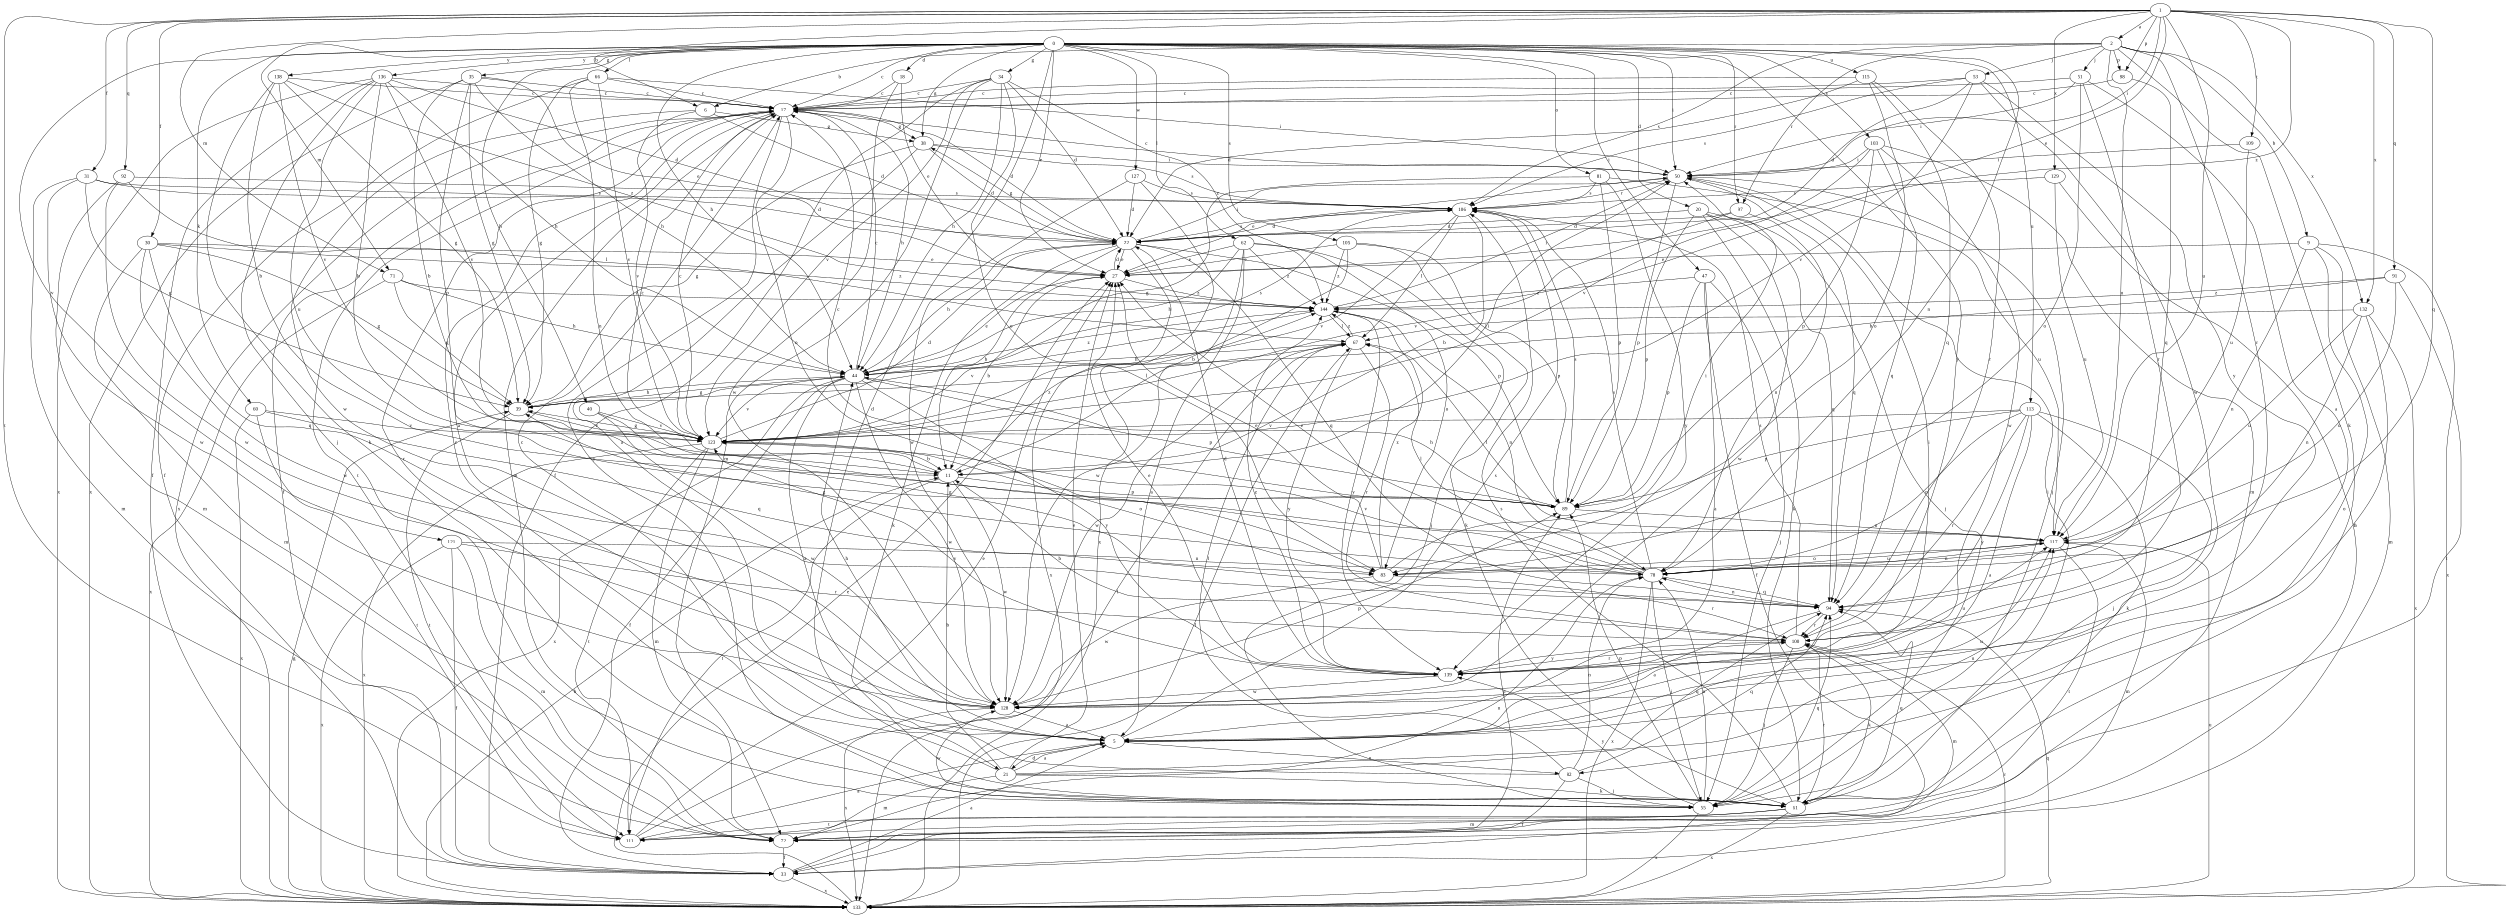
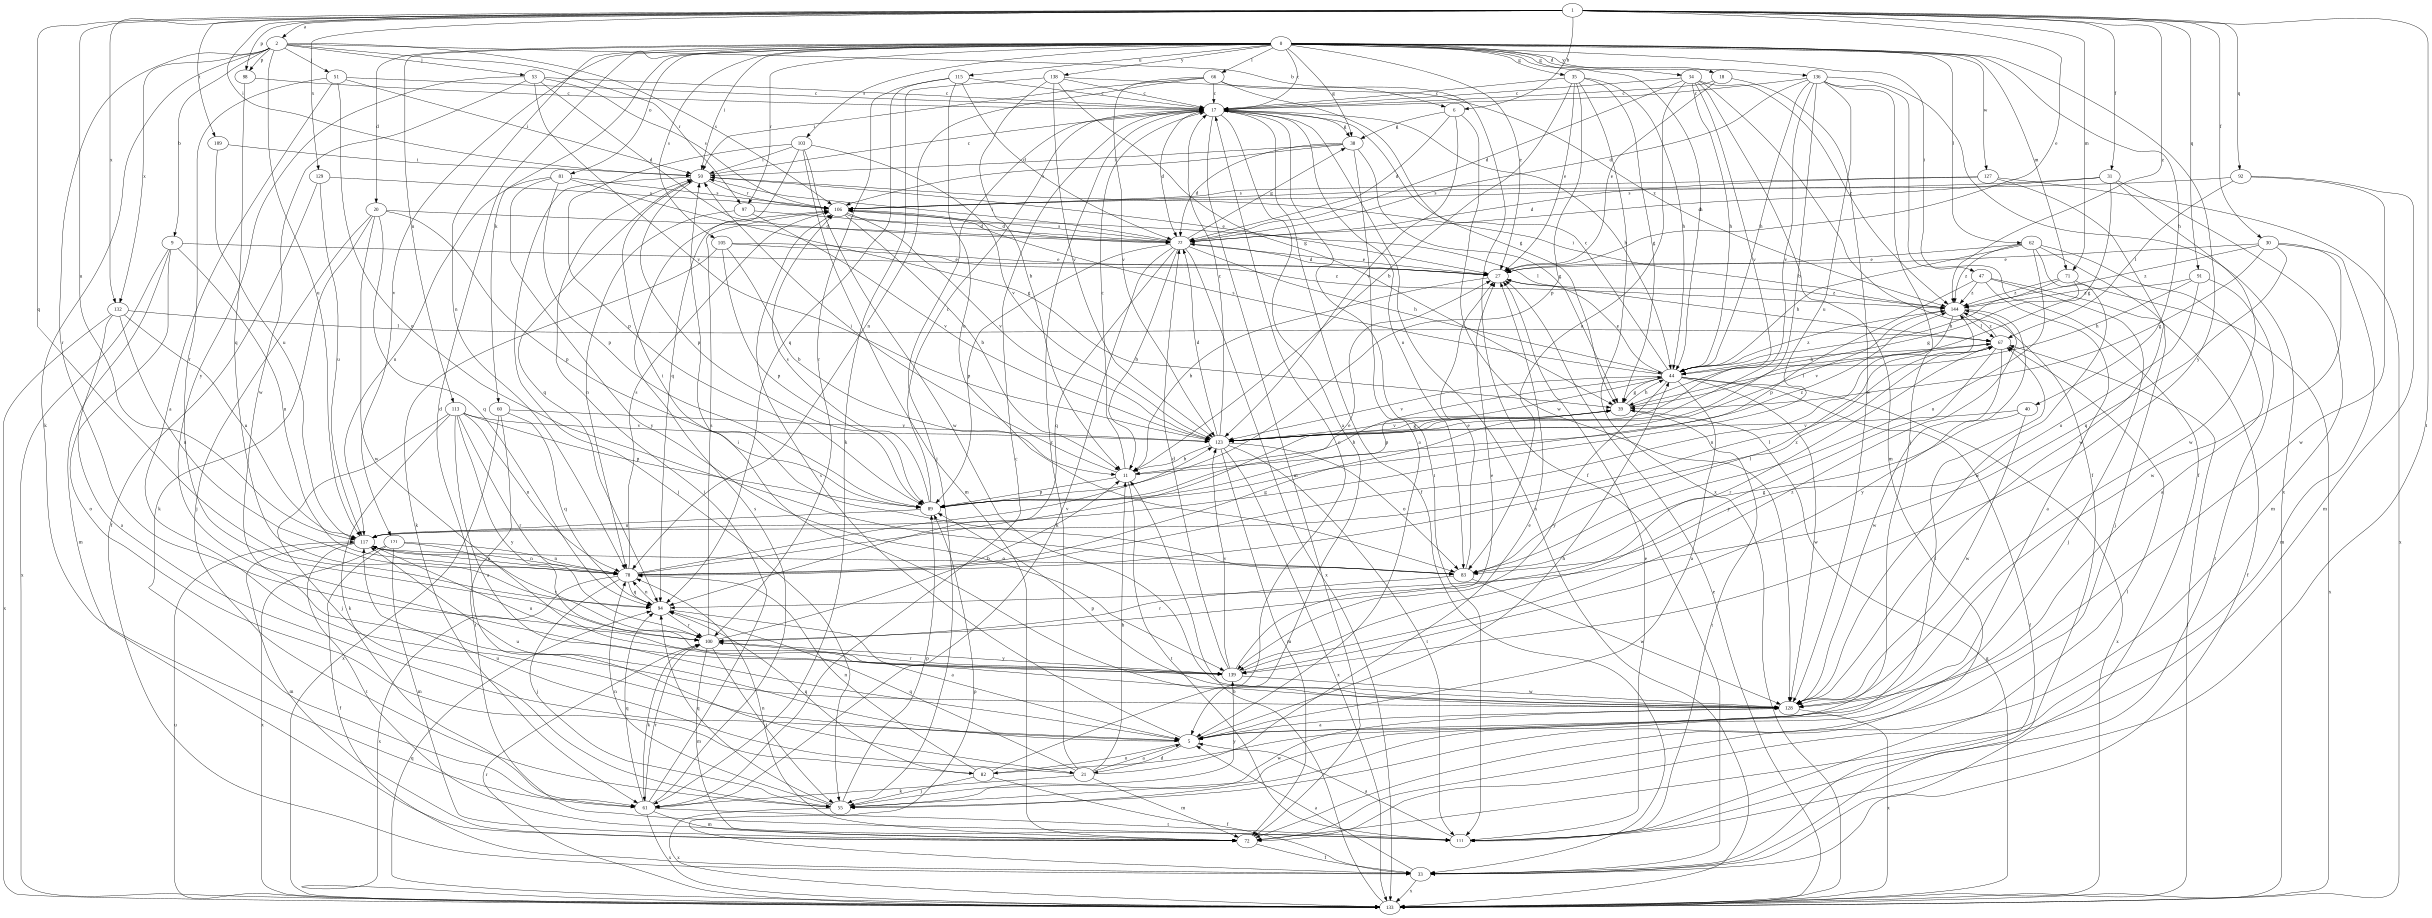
edge "11" -> "128": removed, label "w"
